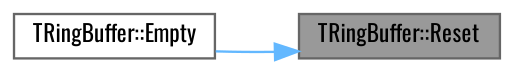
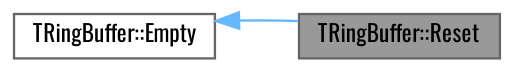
edge "TRingBuffer::Empty" -> "TRingBuffer::Reset": reversed
